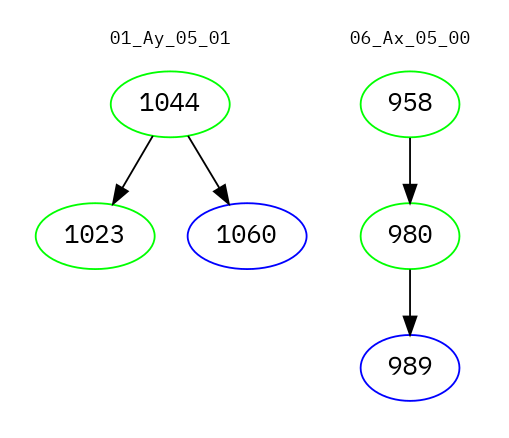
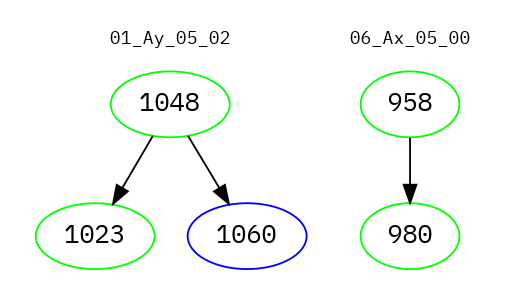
cluster "01_Ay_05_01": label "01_Ay_05_01" -> "01_Ay_05_02"
node "1044": label "1044" -> "1048"
node "989": removed
